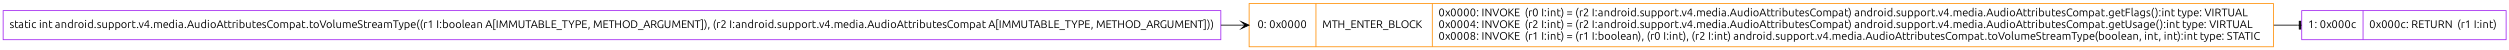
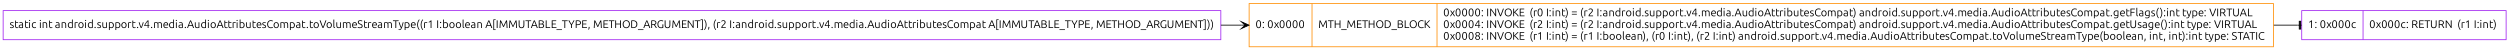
node "0: 0x0000": text "MTH_ENTER_BLOCK" -> "MTH_METHOD_BLOCK"
